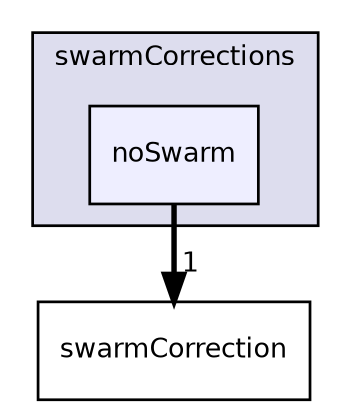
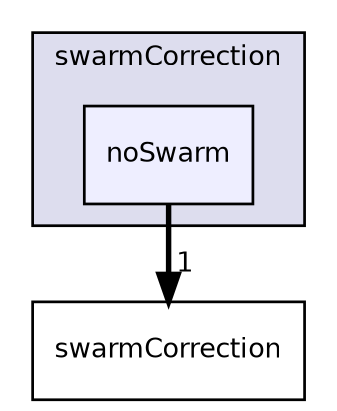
cluster "swarmCorrections": label "swarmCorrections" -> "swarmCorrection"
